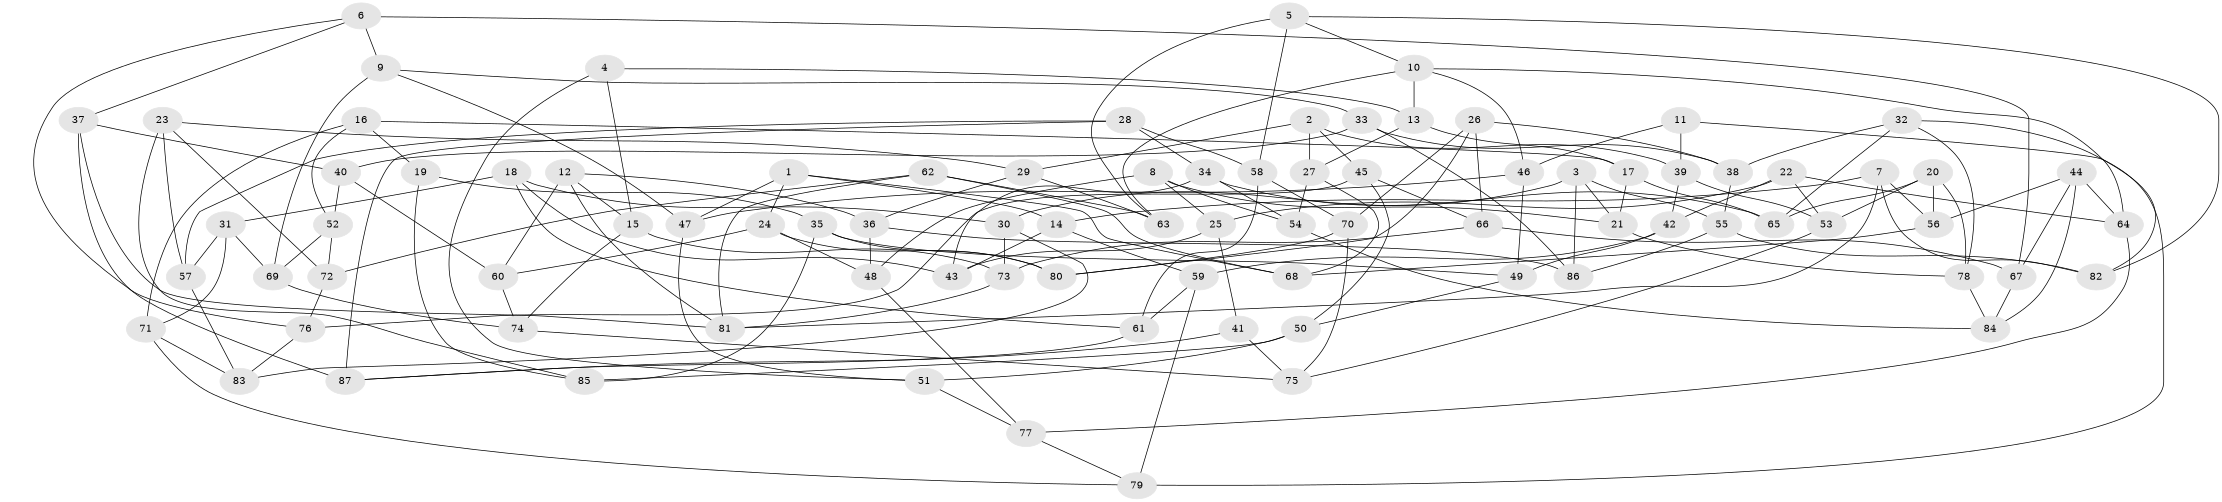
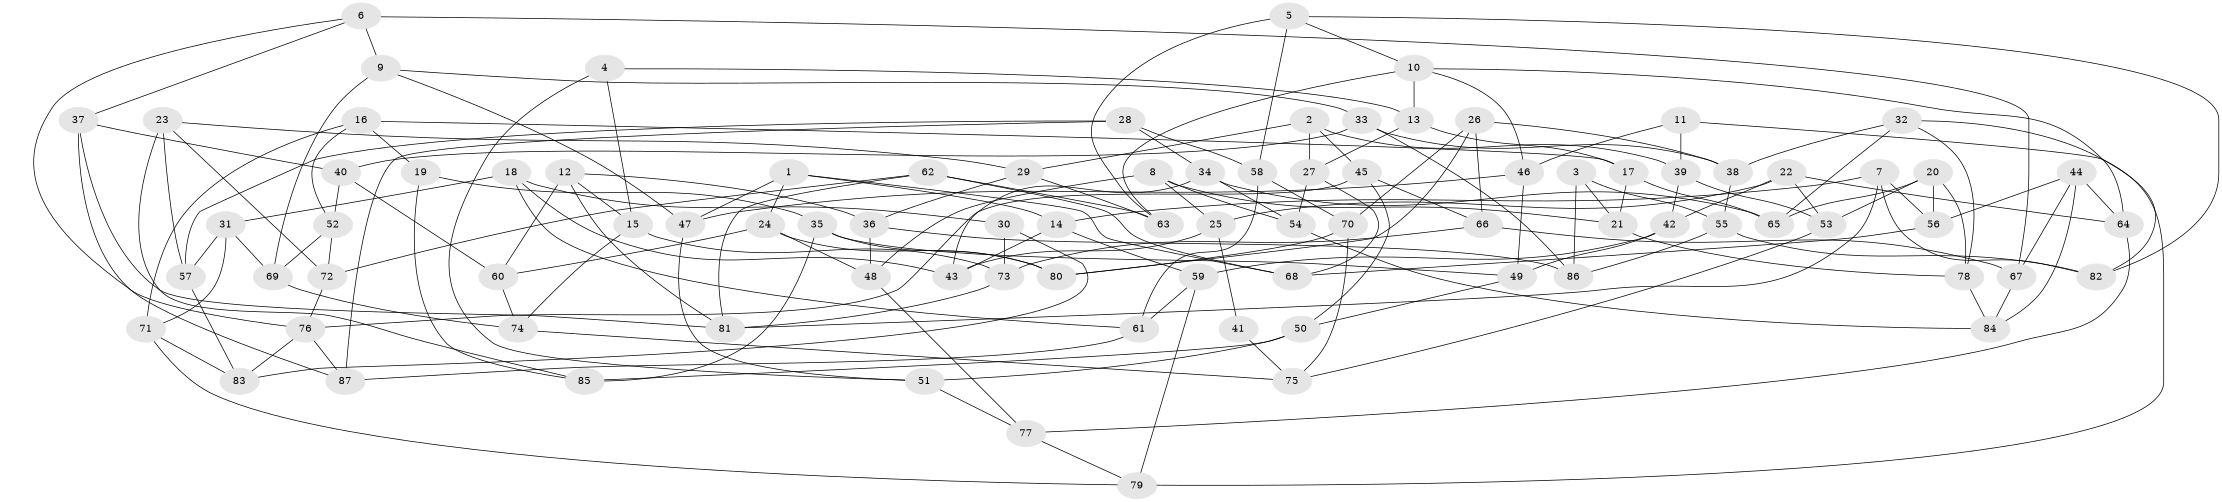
edge "3" -- "30": removed
edge "41" -- "87": now "76" -- "87"
